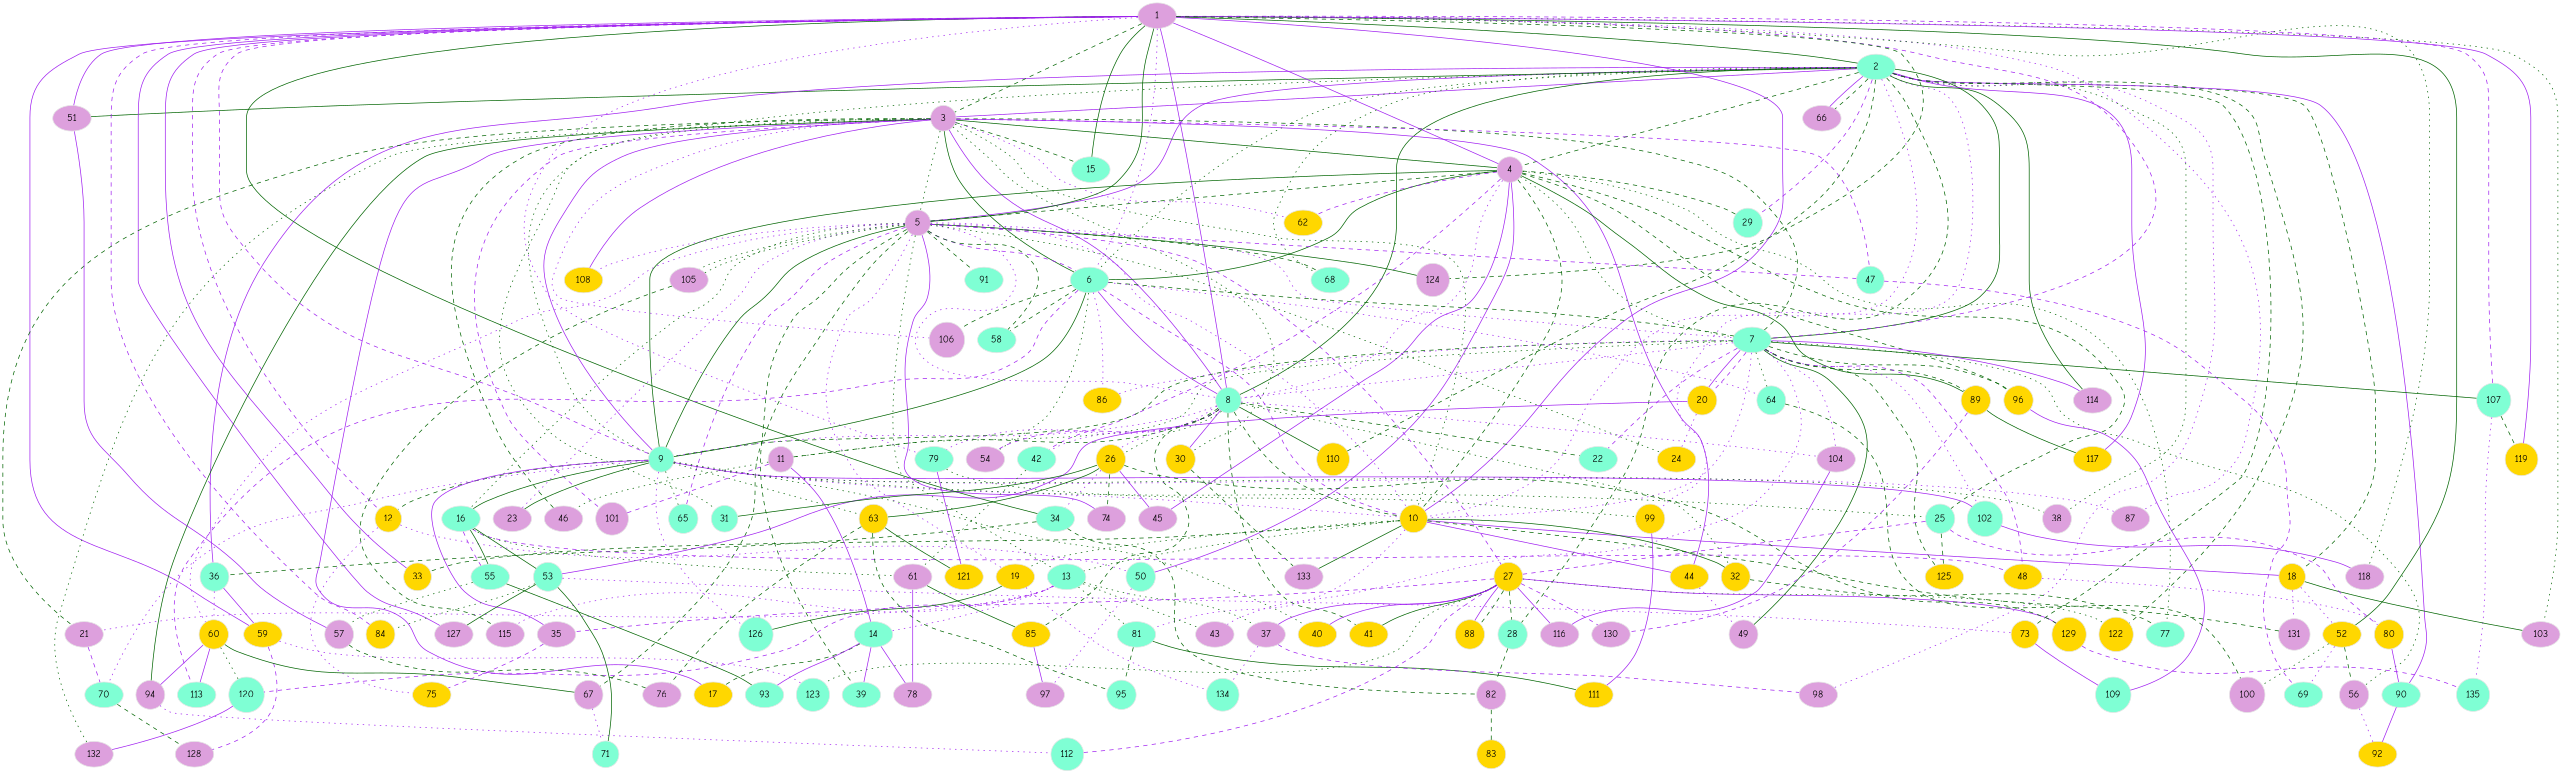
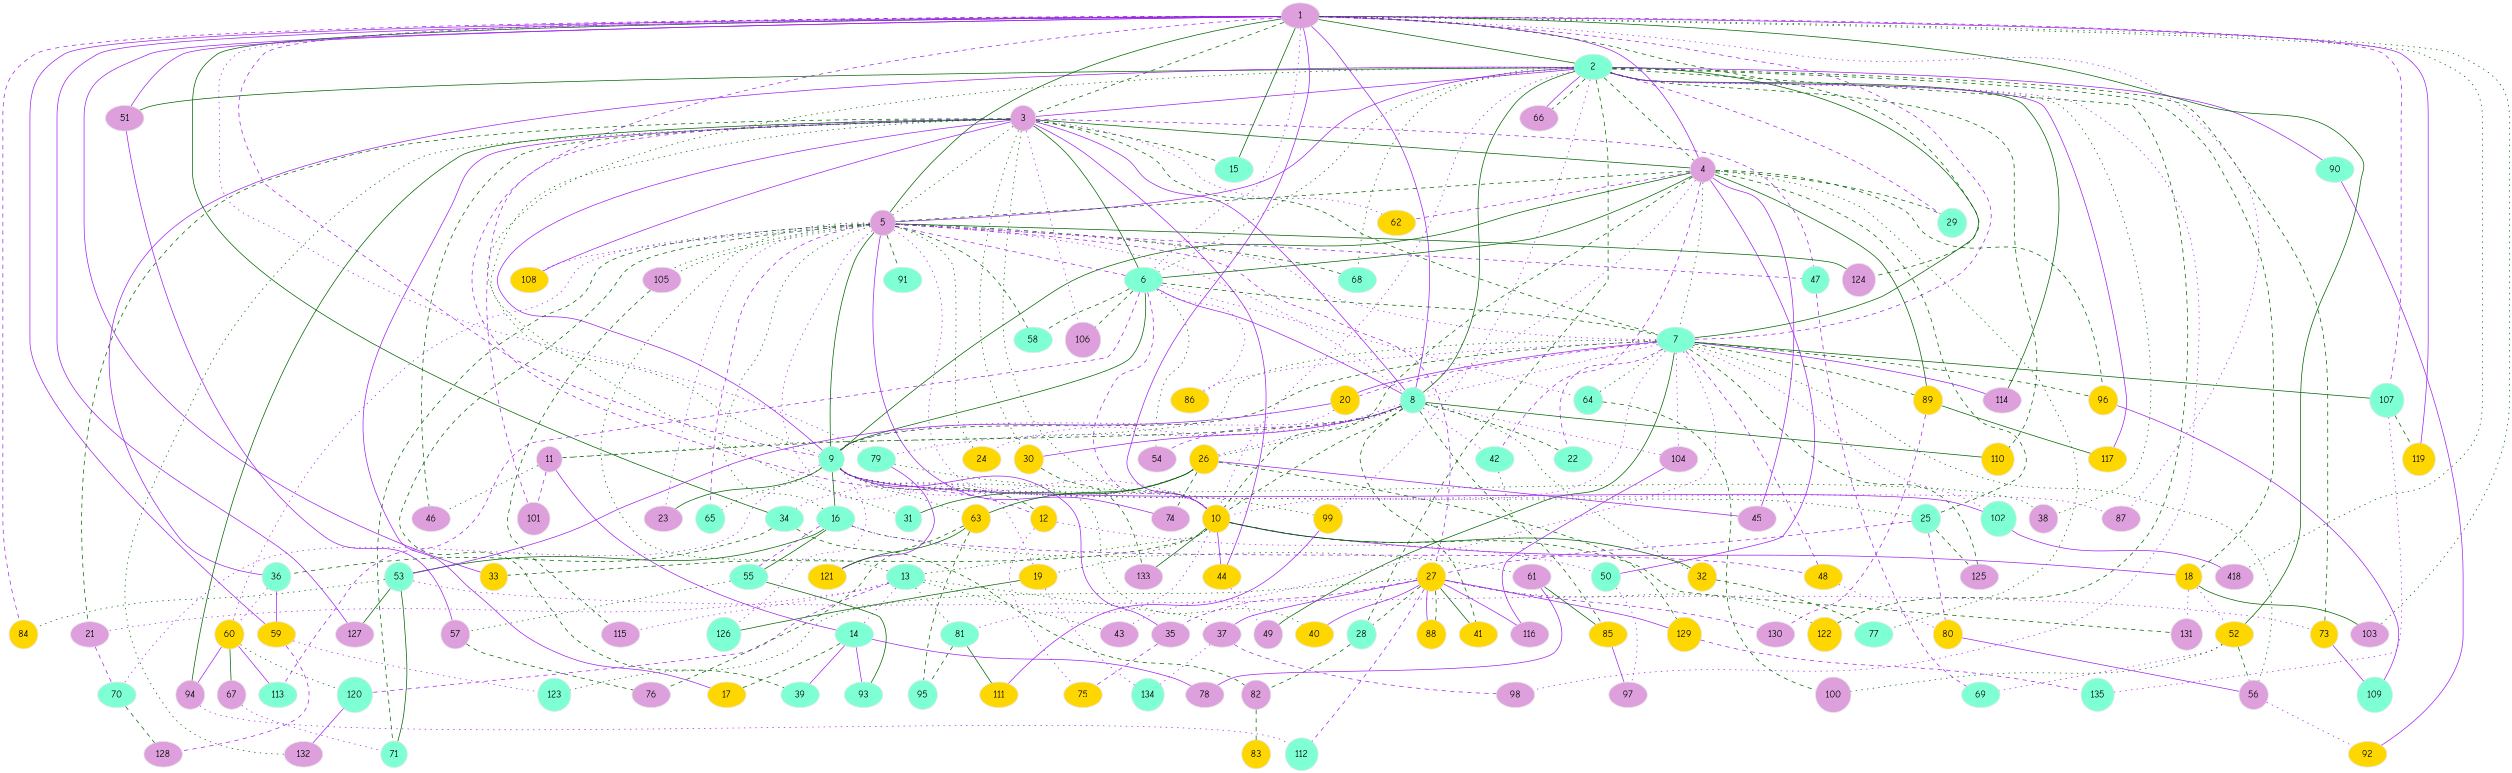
edge "5" -- "67": now "5" -- "71"
node "125": fillcolor gold -> plum
node "118": label "118" -> "418"
edge "80" -- "90": now "80" -- "56"
